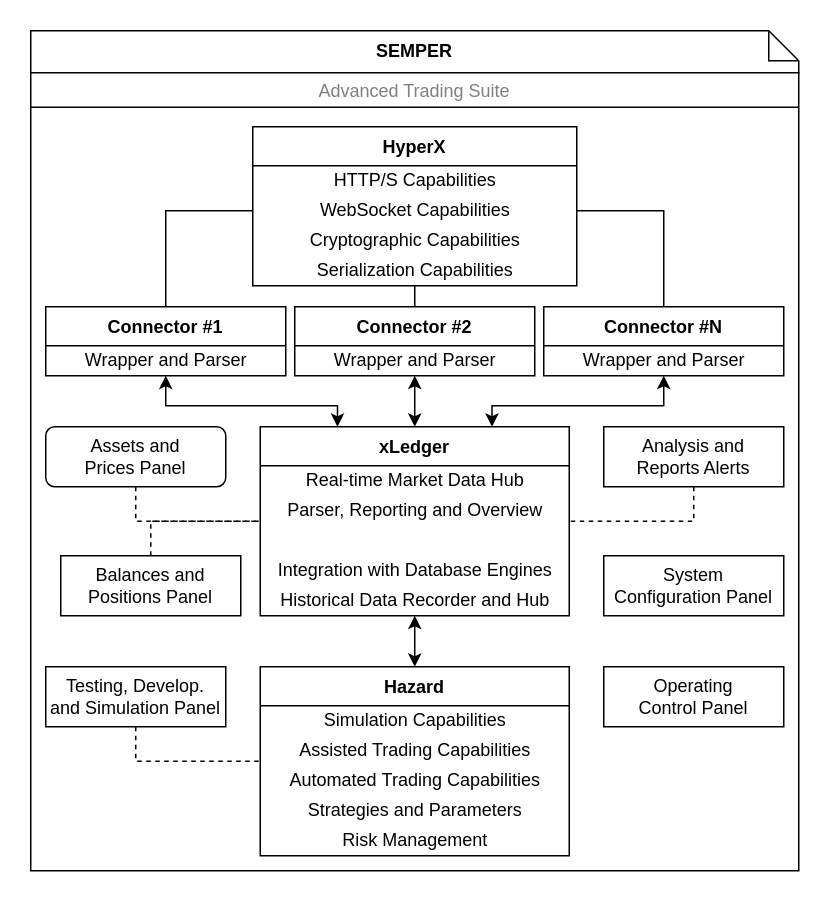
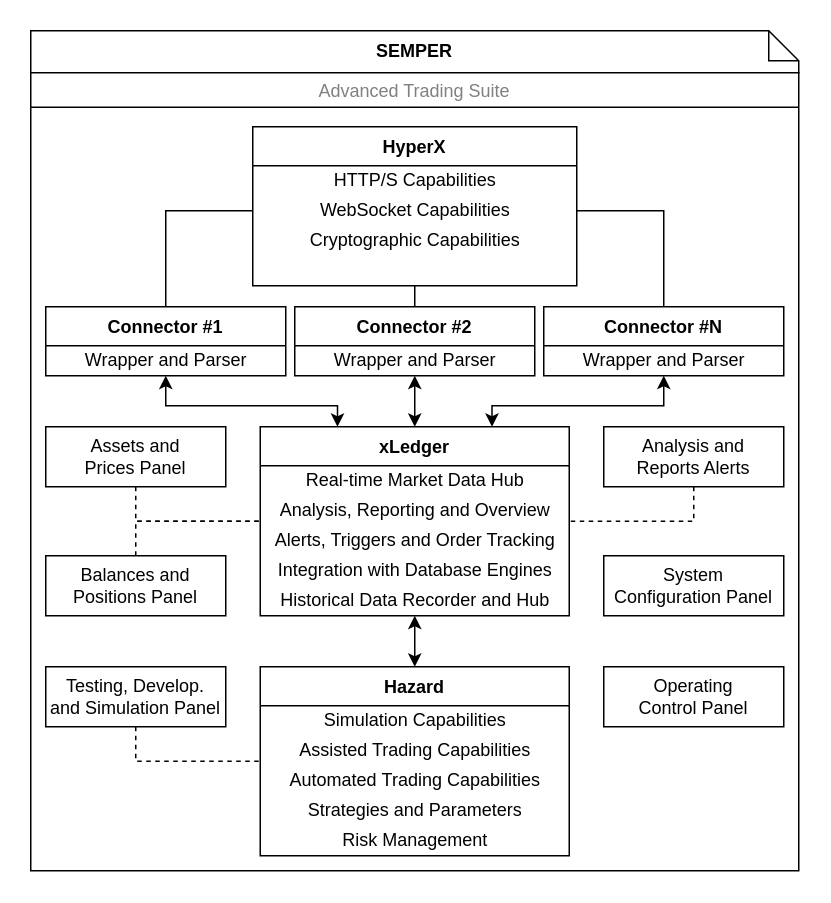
node "Serialization Capabilities": removed
node "Assets and Prices Panel": shape rounded rectangle -> rectangle
node "Parser, Reporting and Overview": label "Parser, Reporting and Overview" -> "Analysis, Reporting and Overview"
node "Alerts, Triggers and Order Tracking": added
node "Balances and Positions Panel": moved (151, 586) -> (136, 586)
